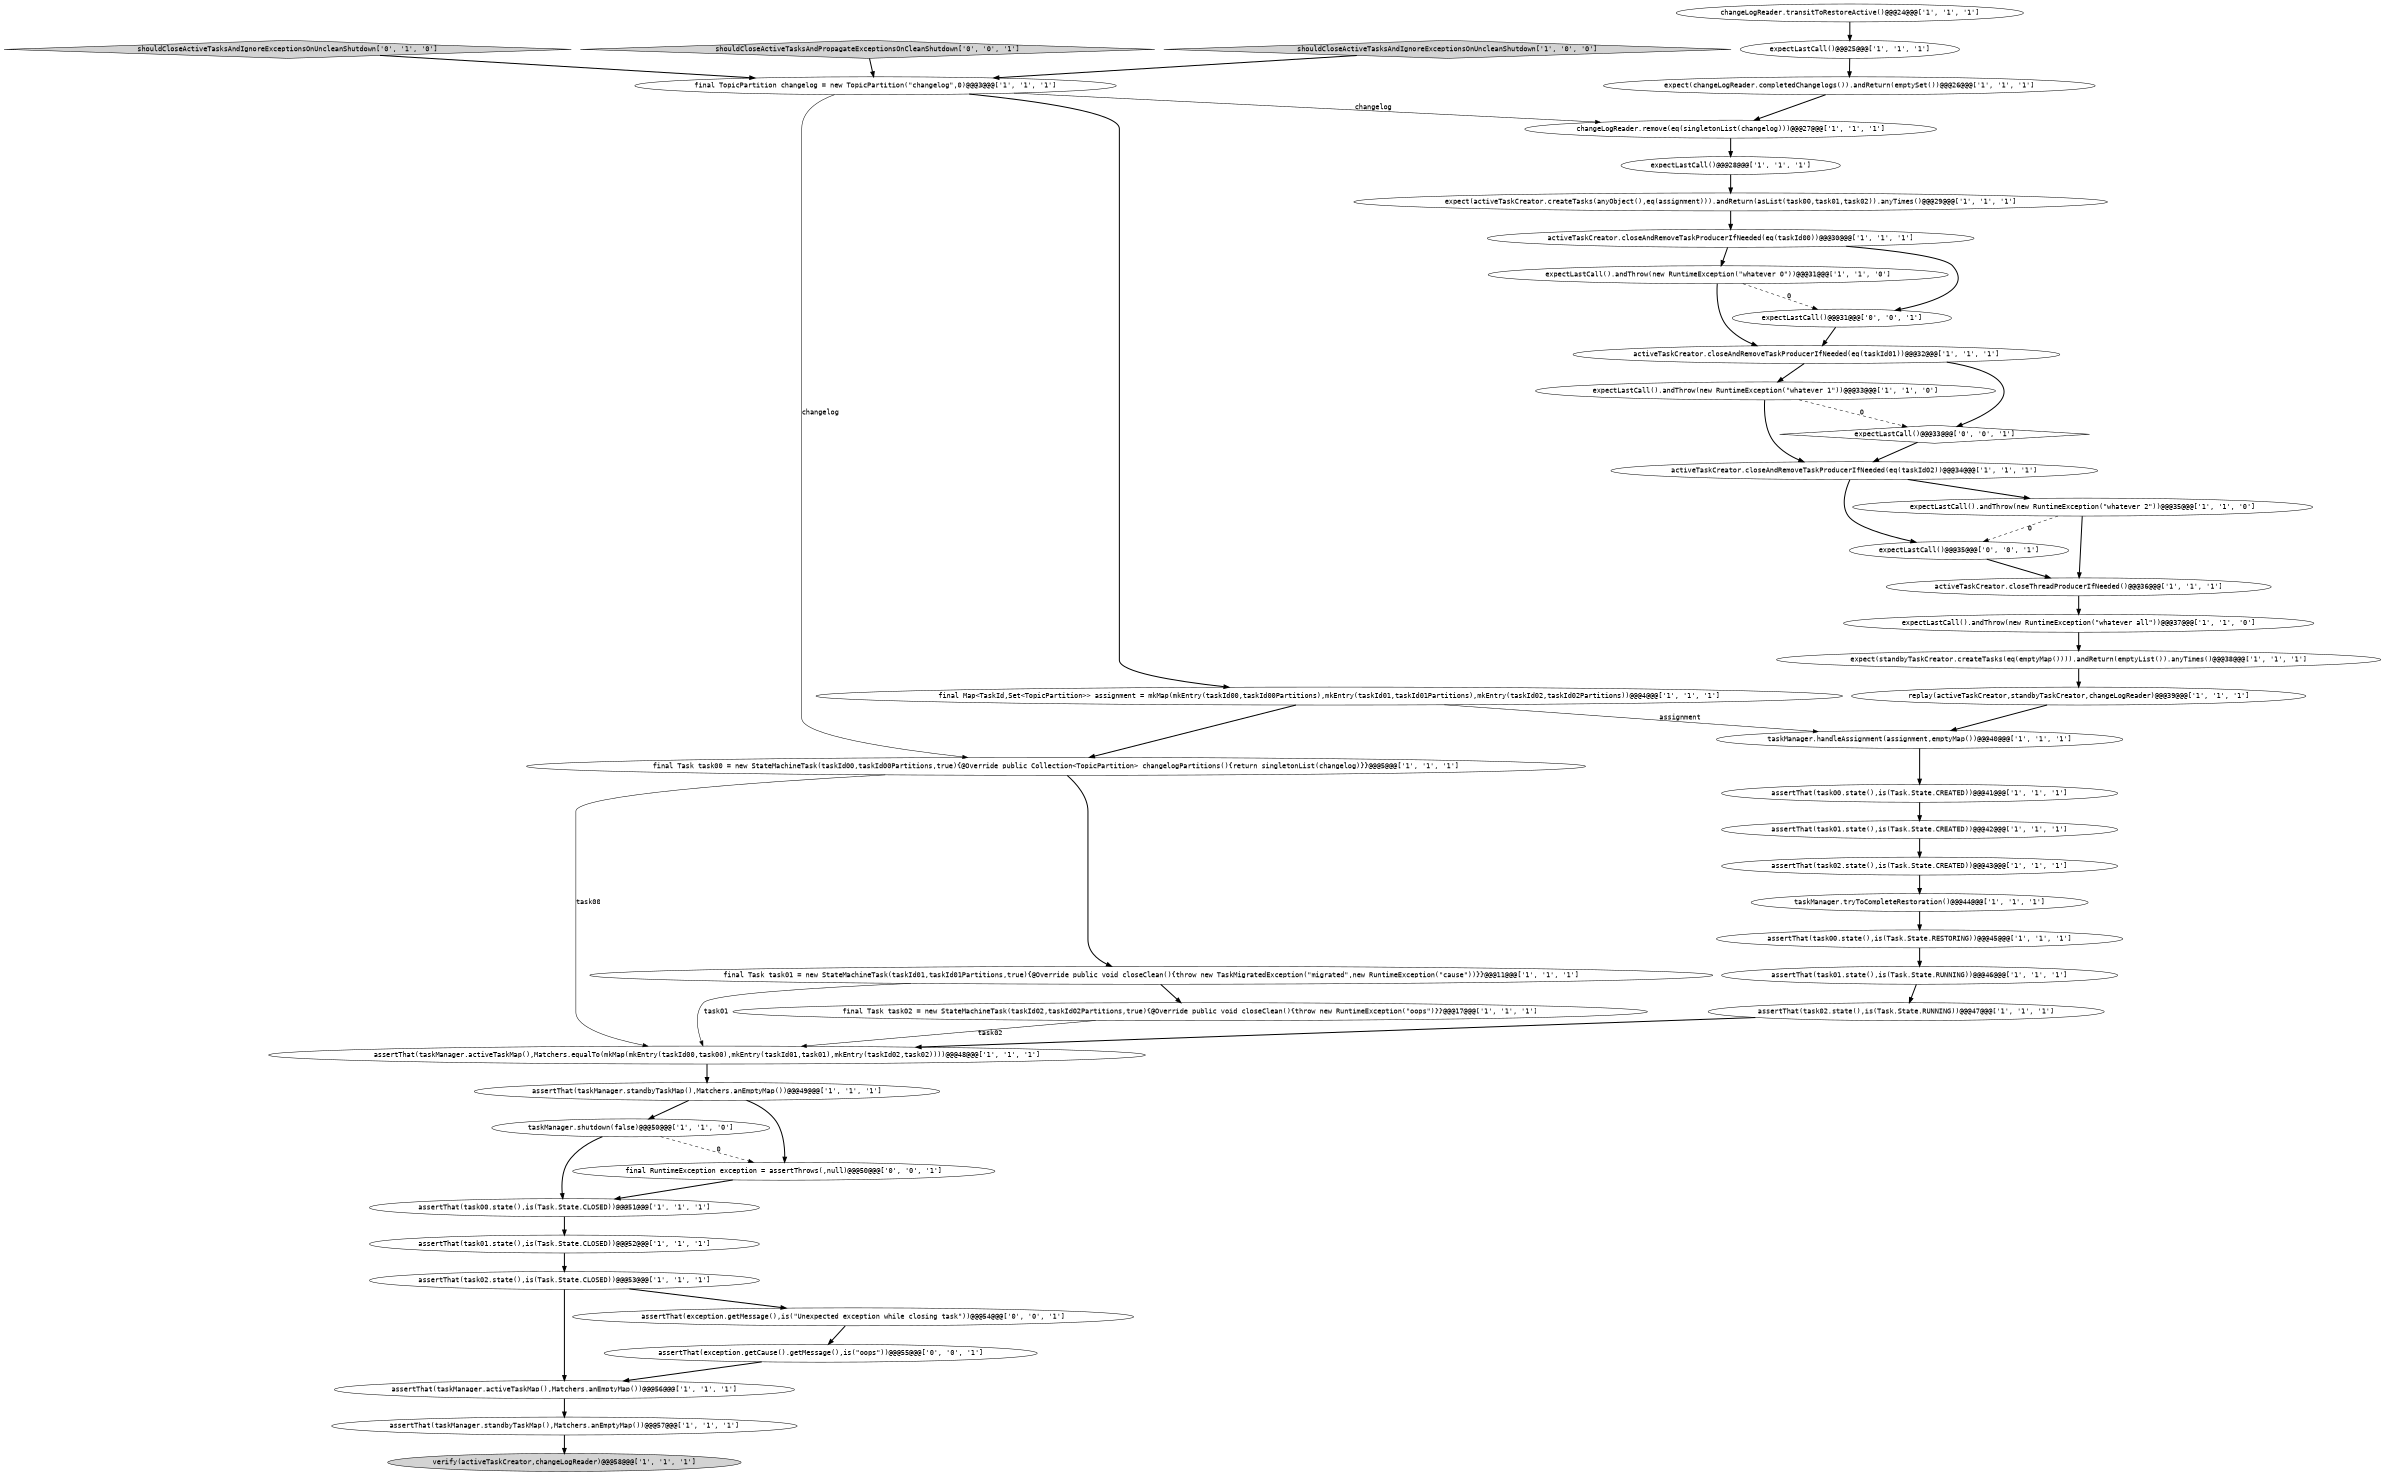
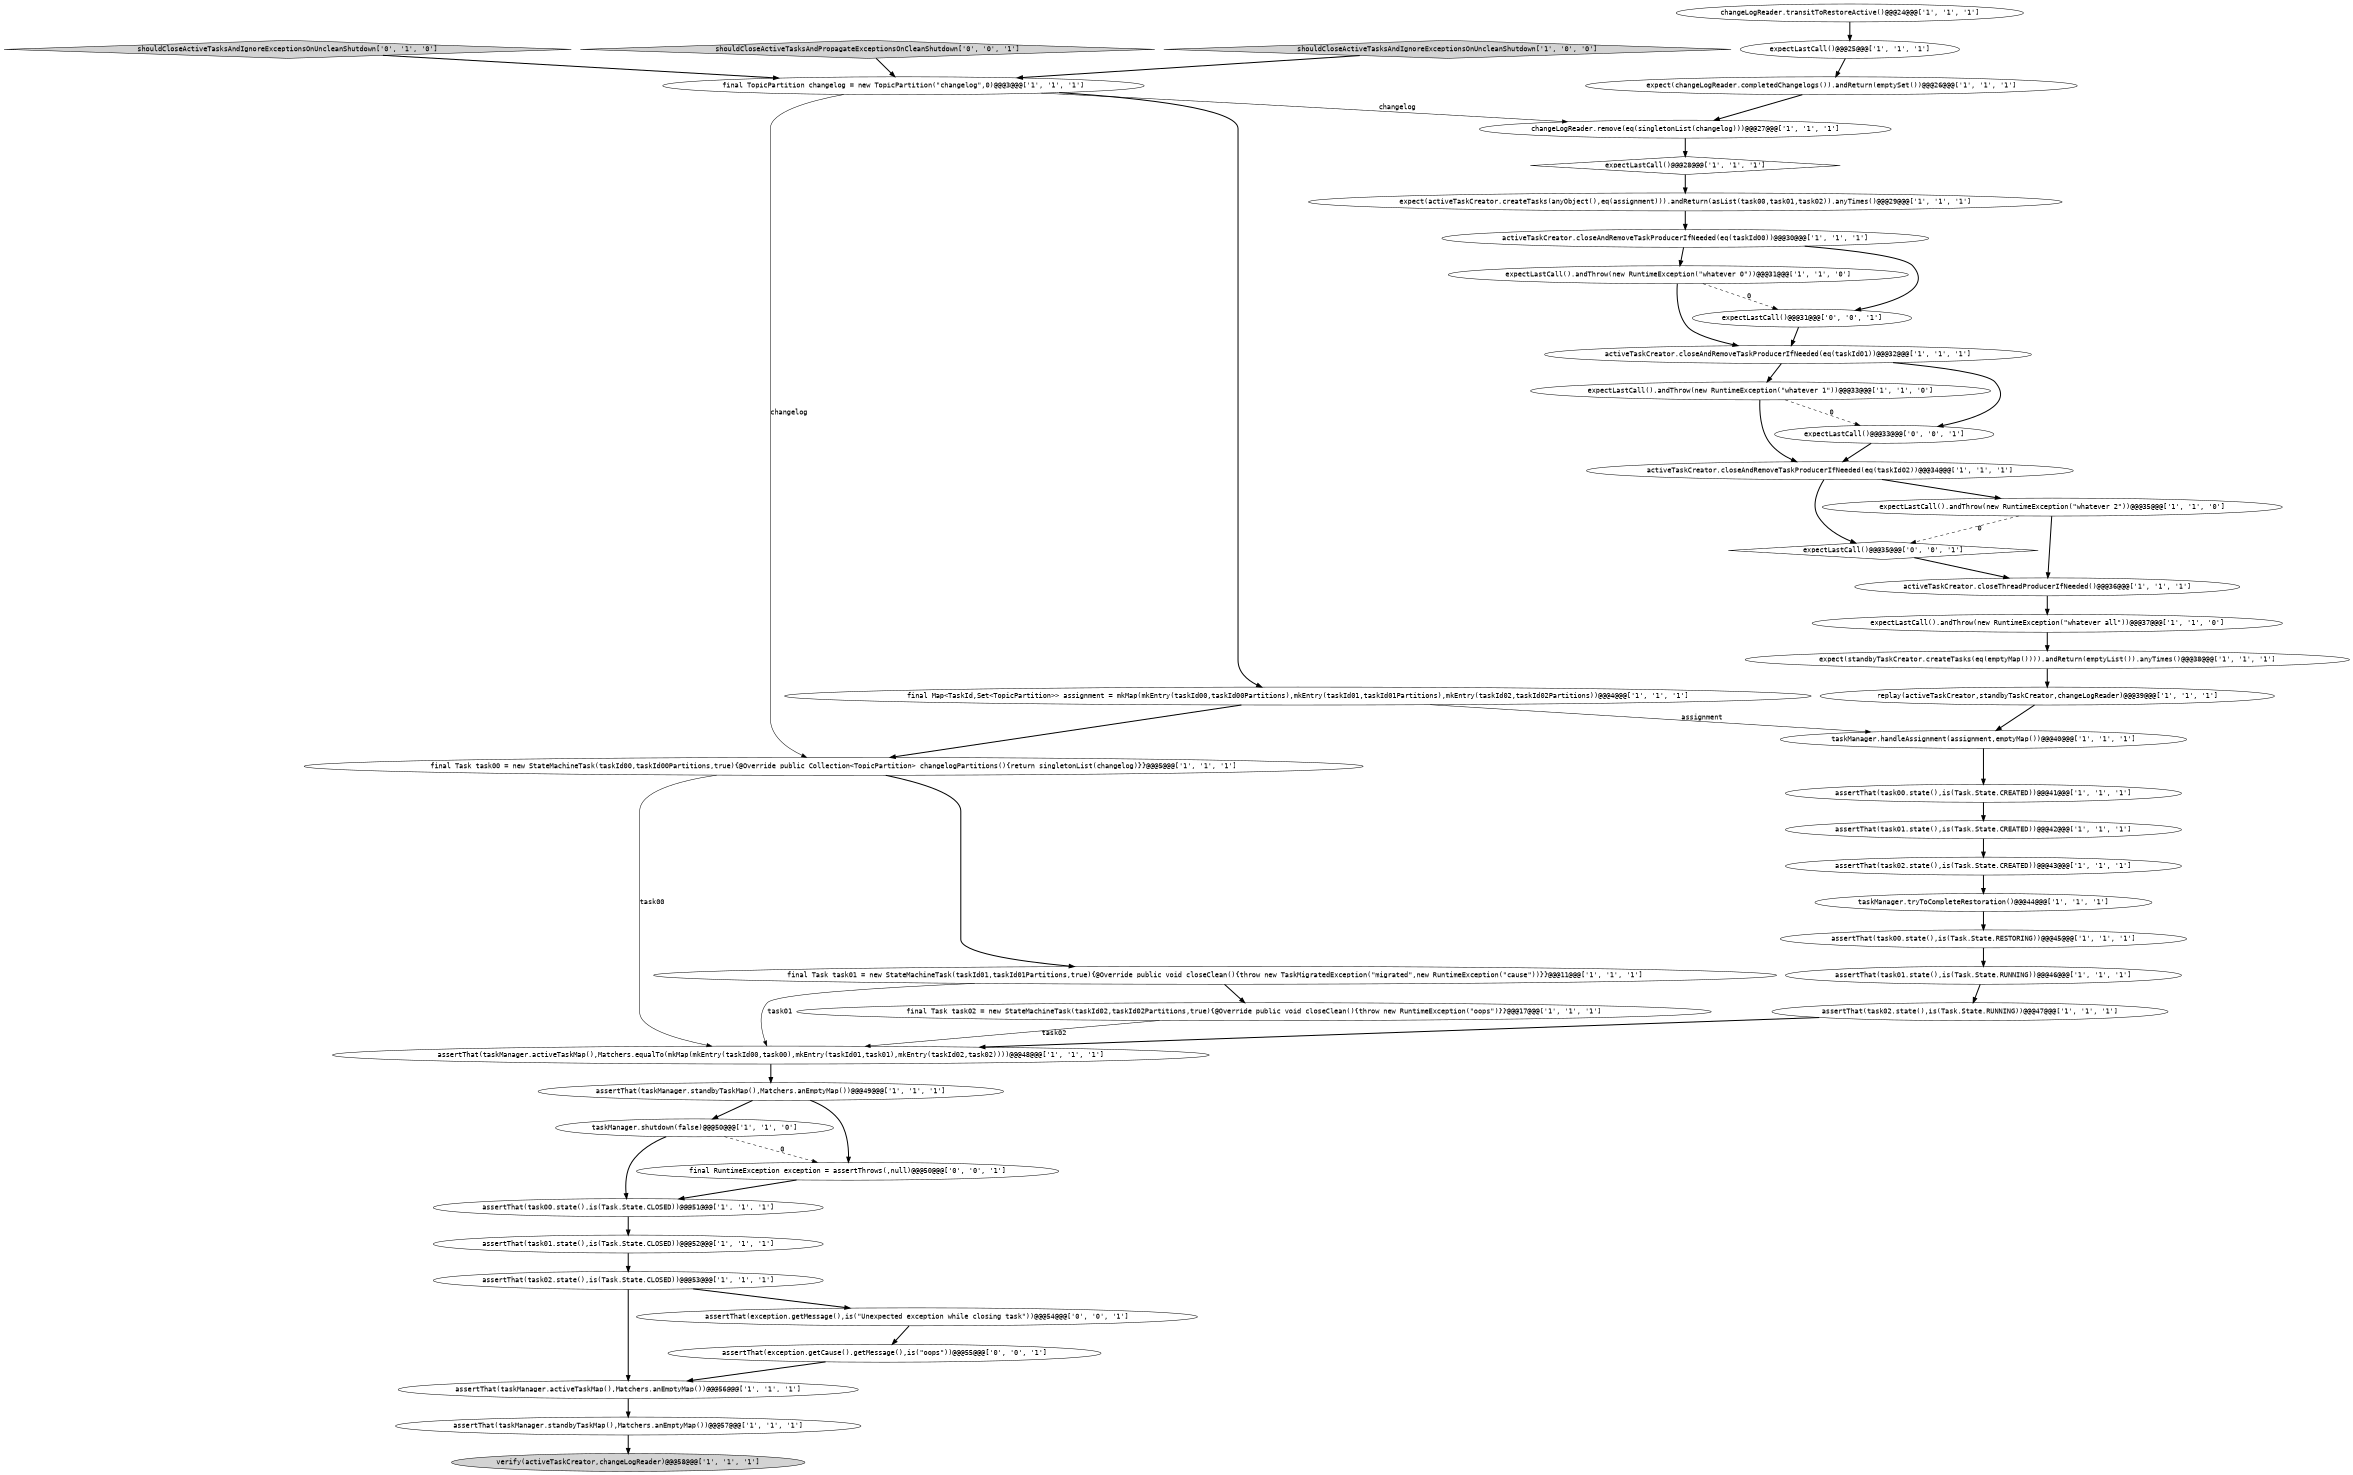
node "expectLastCall()@@@28@@@['1', '1', '1']": shape ellipse -> diamond
node "expectLastCall()@@@33@@@['0', '0', '1']": shape diamond -> ellipse
node "expectLastCall()@@@35@@@['0', '0', '1']": shape ellipse -> diamond
